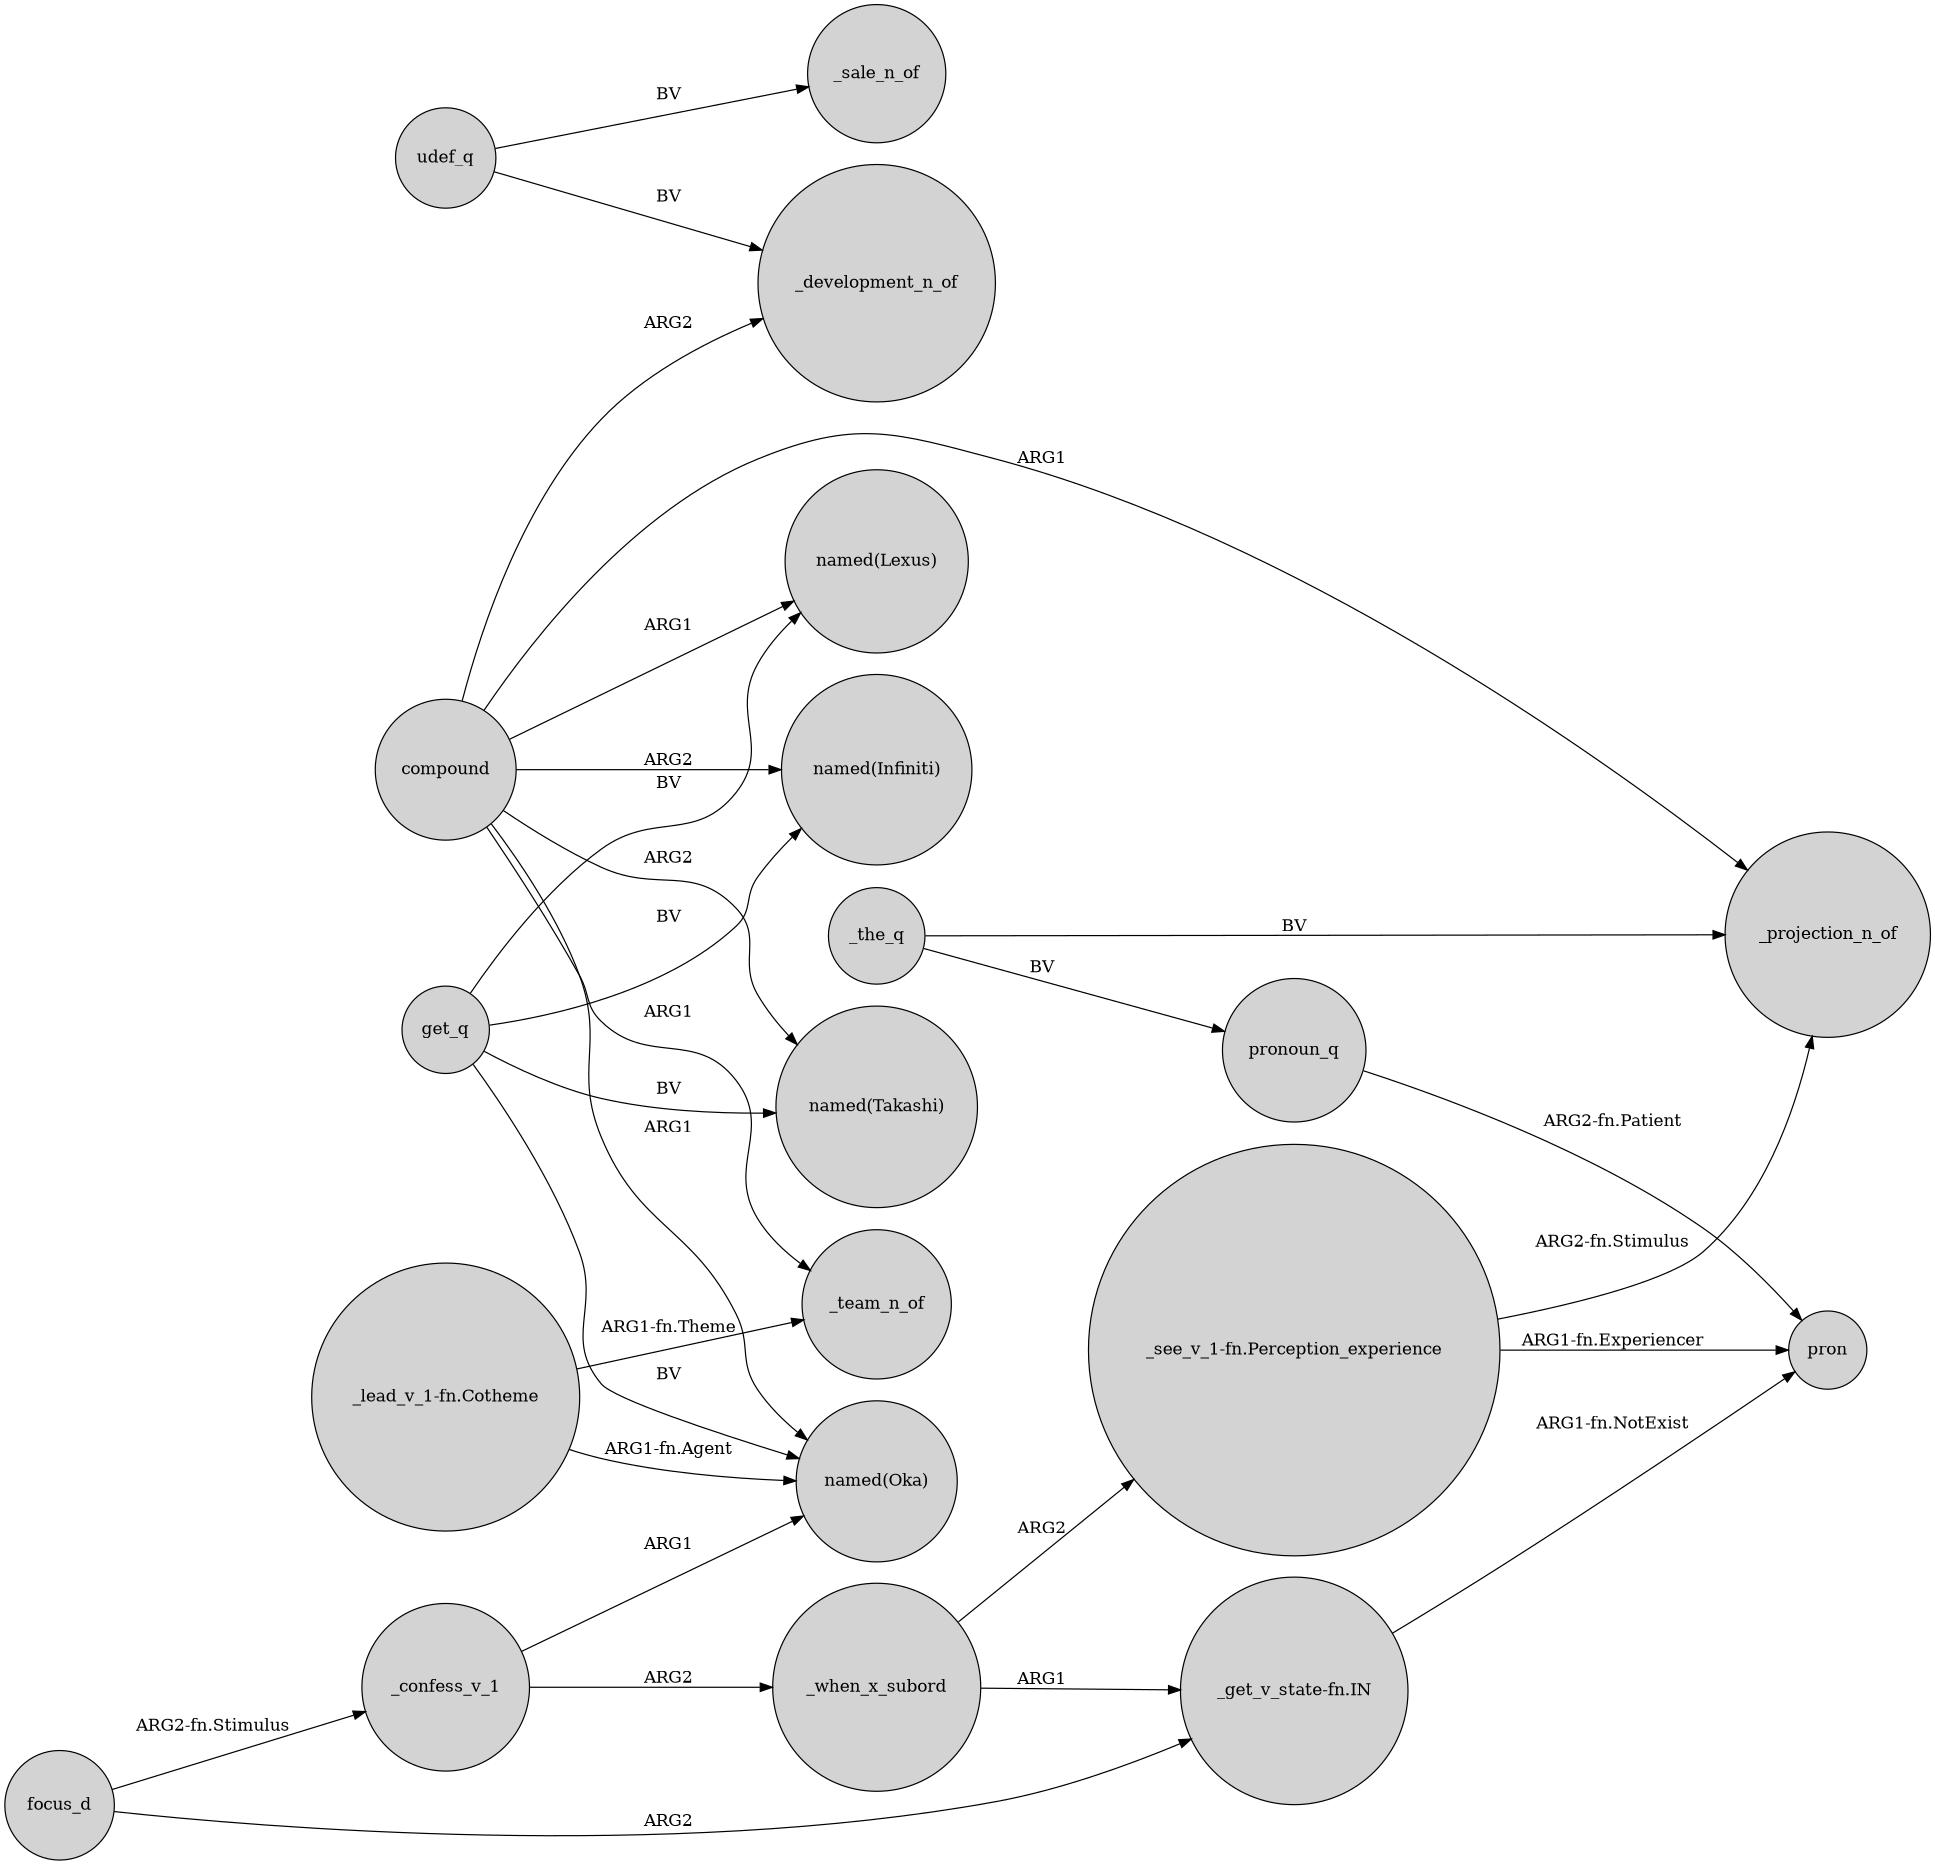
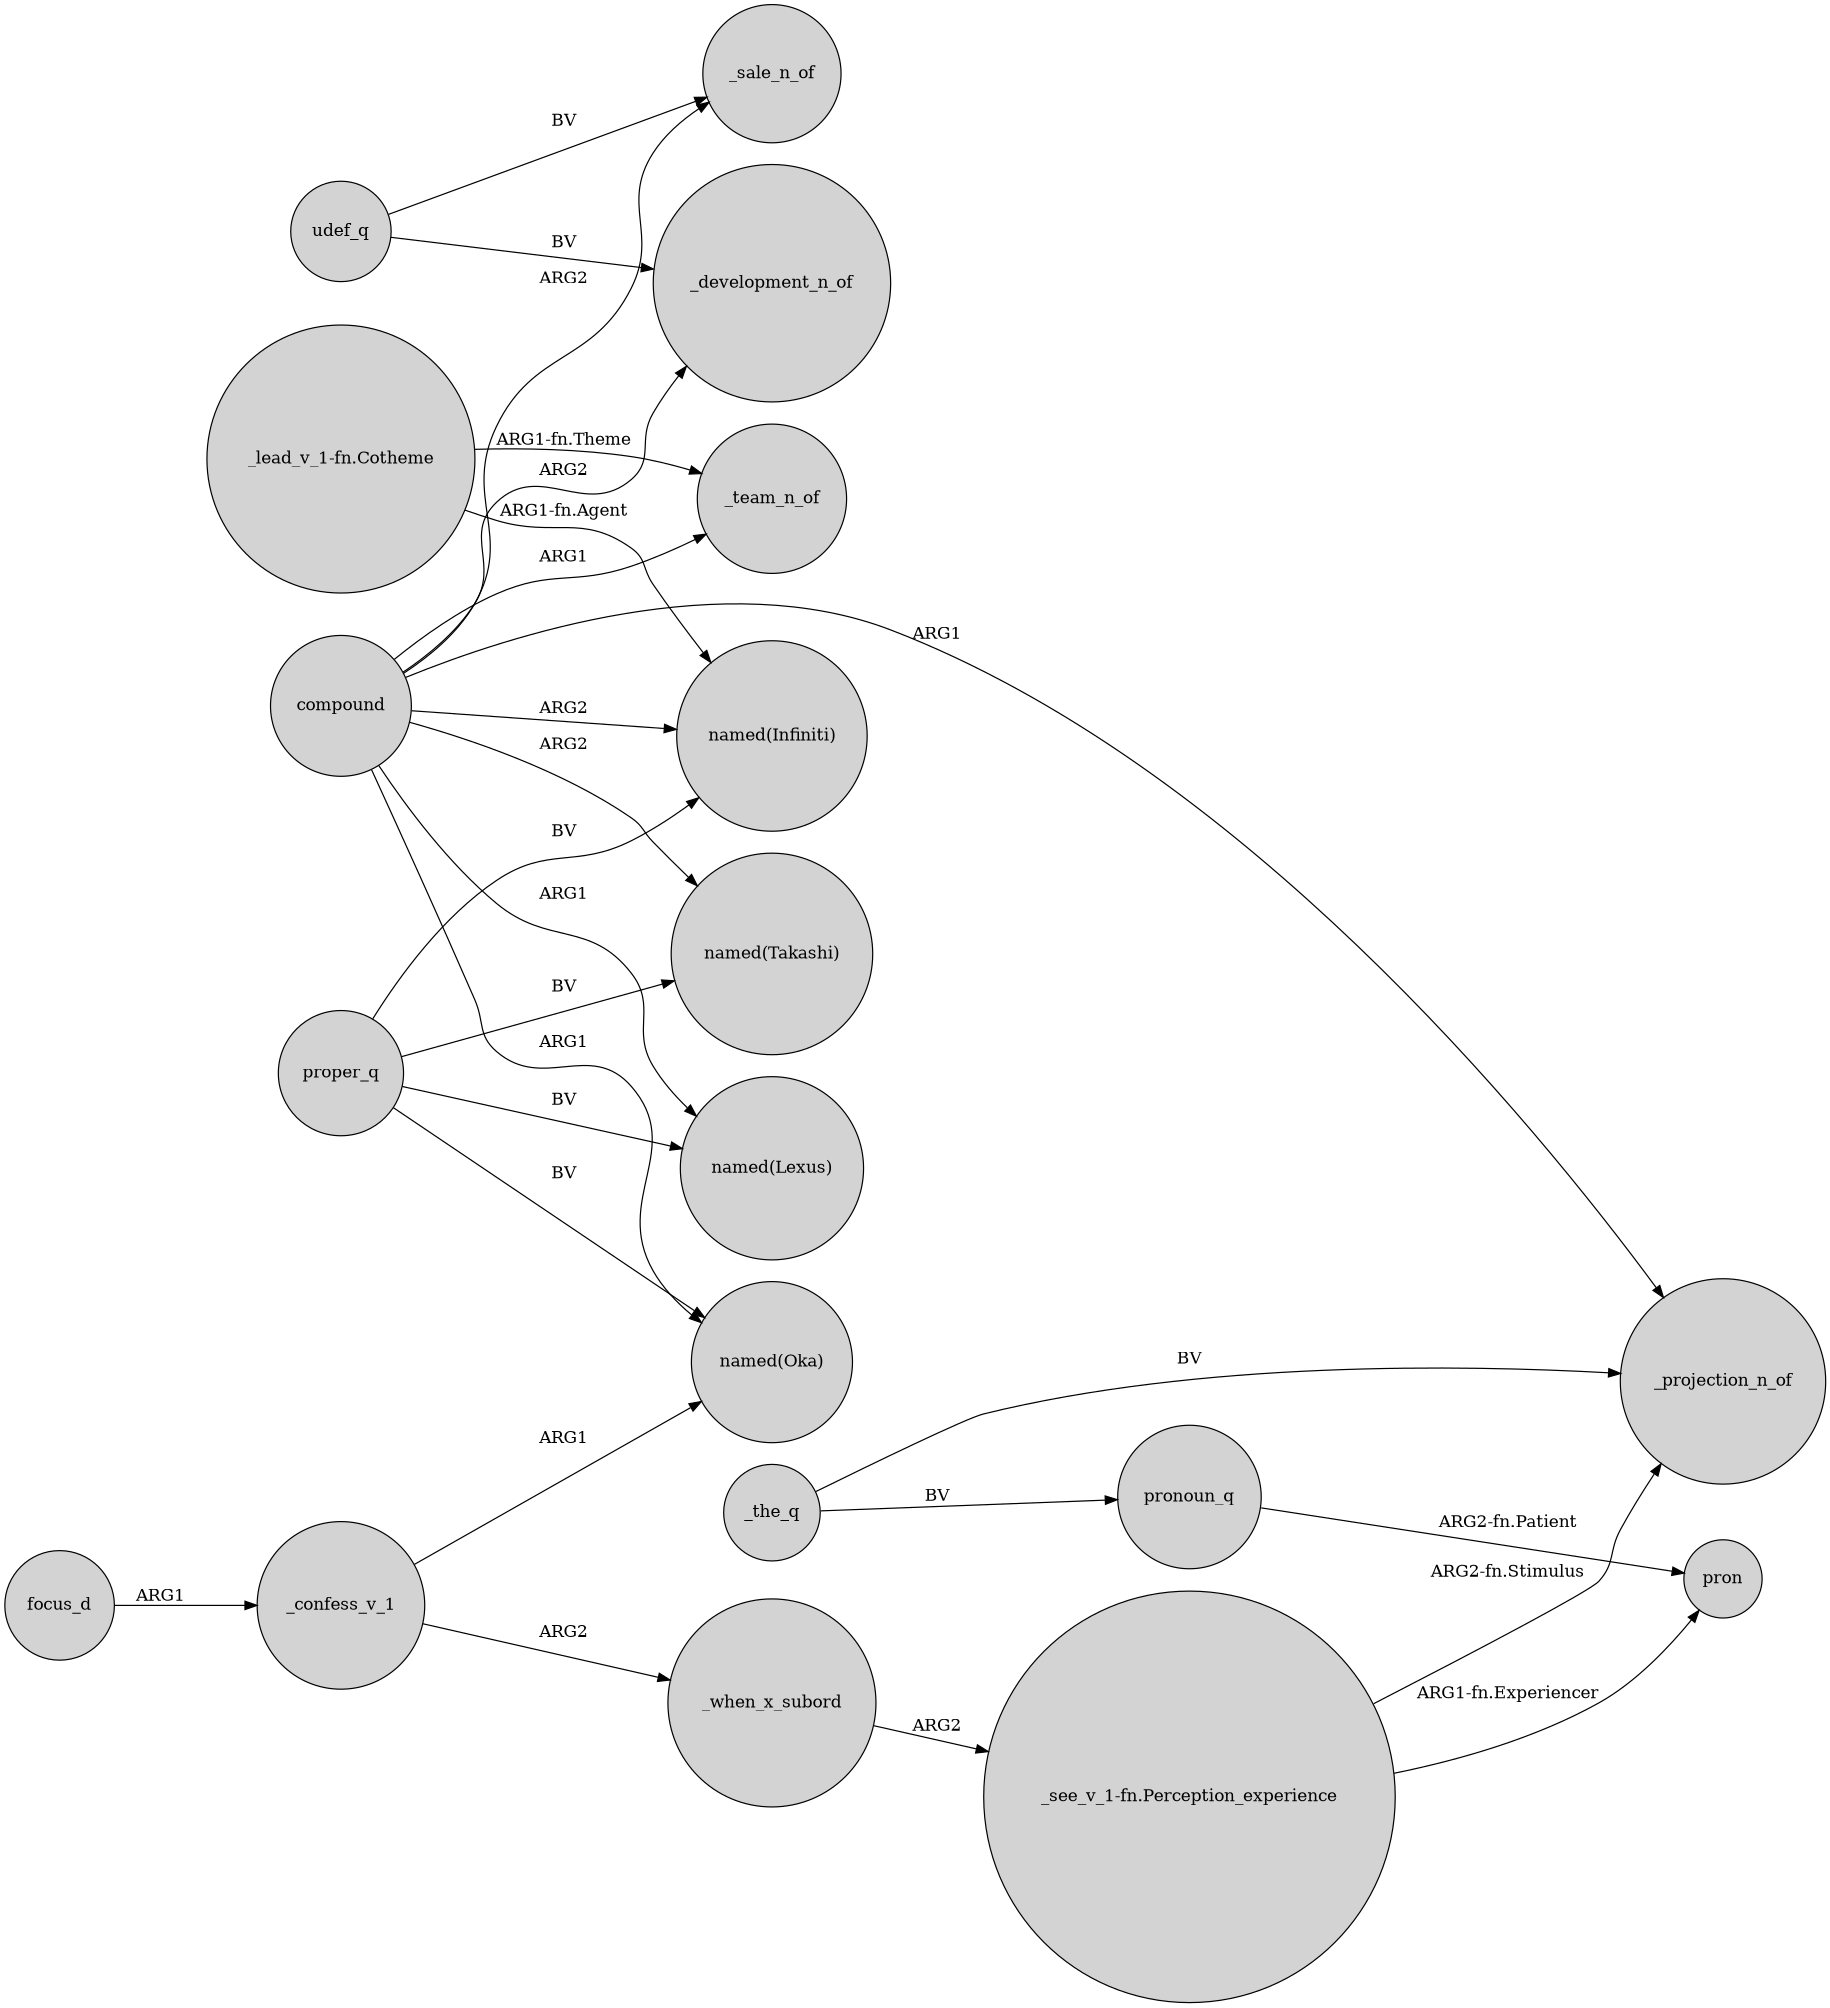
edge "compound" -> "_sale_n_of": added, label "ARG2"
node "get_q": label "get_q" -> "proper_q"
edge "_lead_v_1-fn.Cotheme" -> "named(Oka)": now "_lead_v_1-fn.Cotheme" -> "named(Infiniti)"
node "_get_v_state-fn.IN": removed
edge "focus_d" -> "_confess_v_1": label "ARG2-fn.Stimulus" -> "ARG1"
